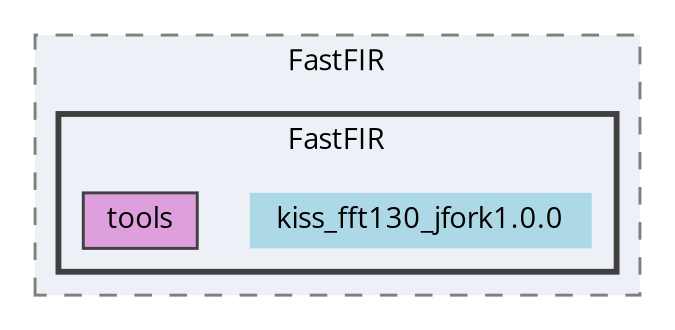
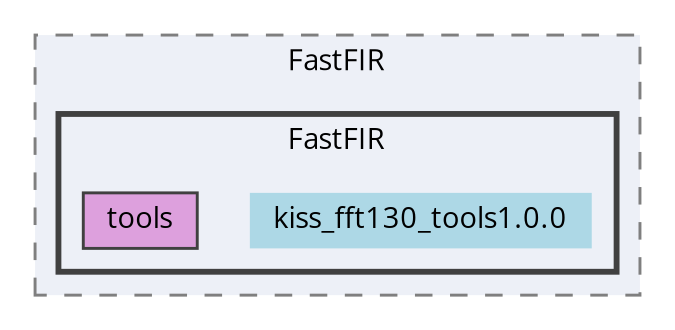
node "kiss_fft130_jfork1.0.0": label "kiss_fft130_jfork1.0.0" -> "kiss_fft130_tools1.0.0"
